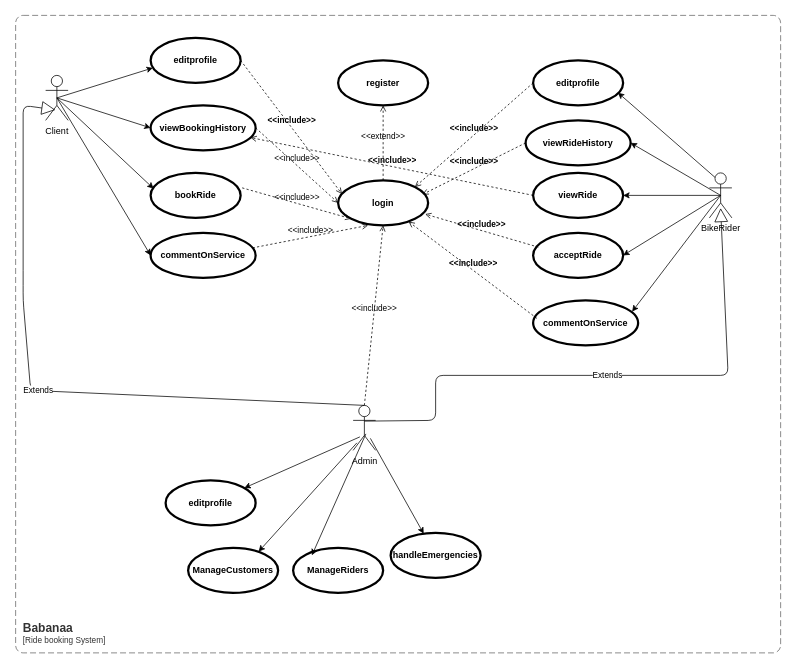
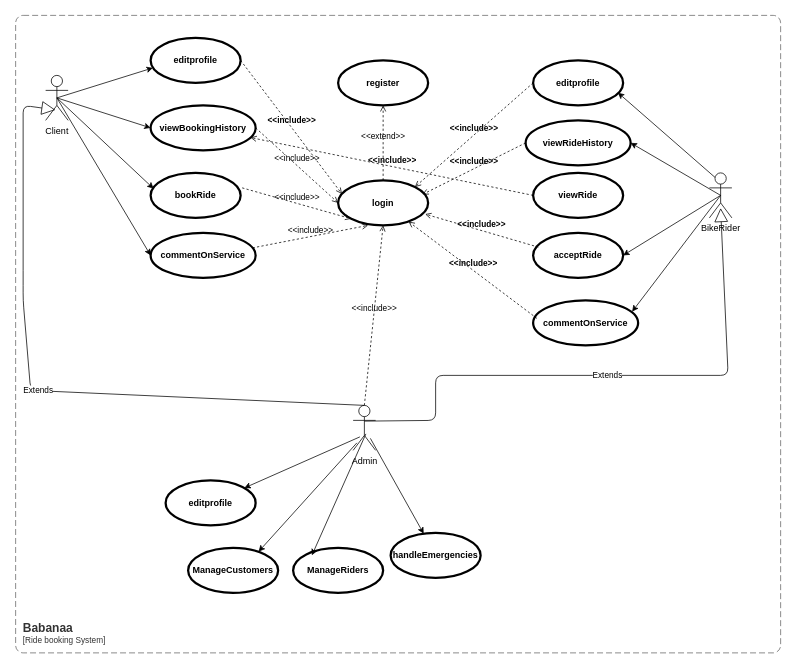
edge "BikeRider" -> "viewRide": removed
